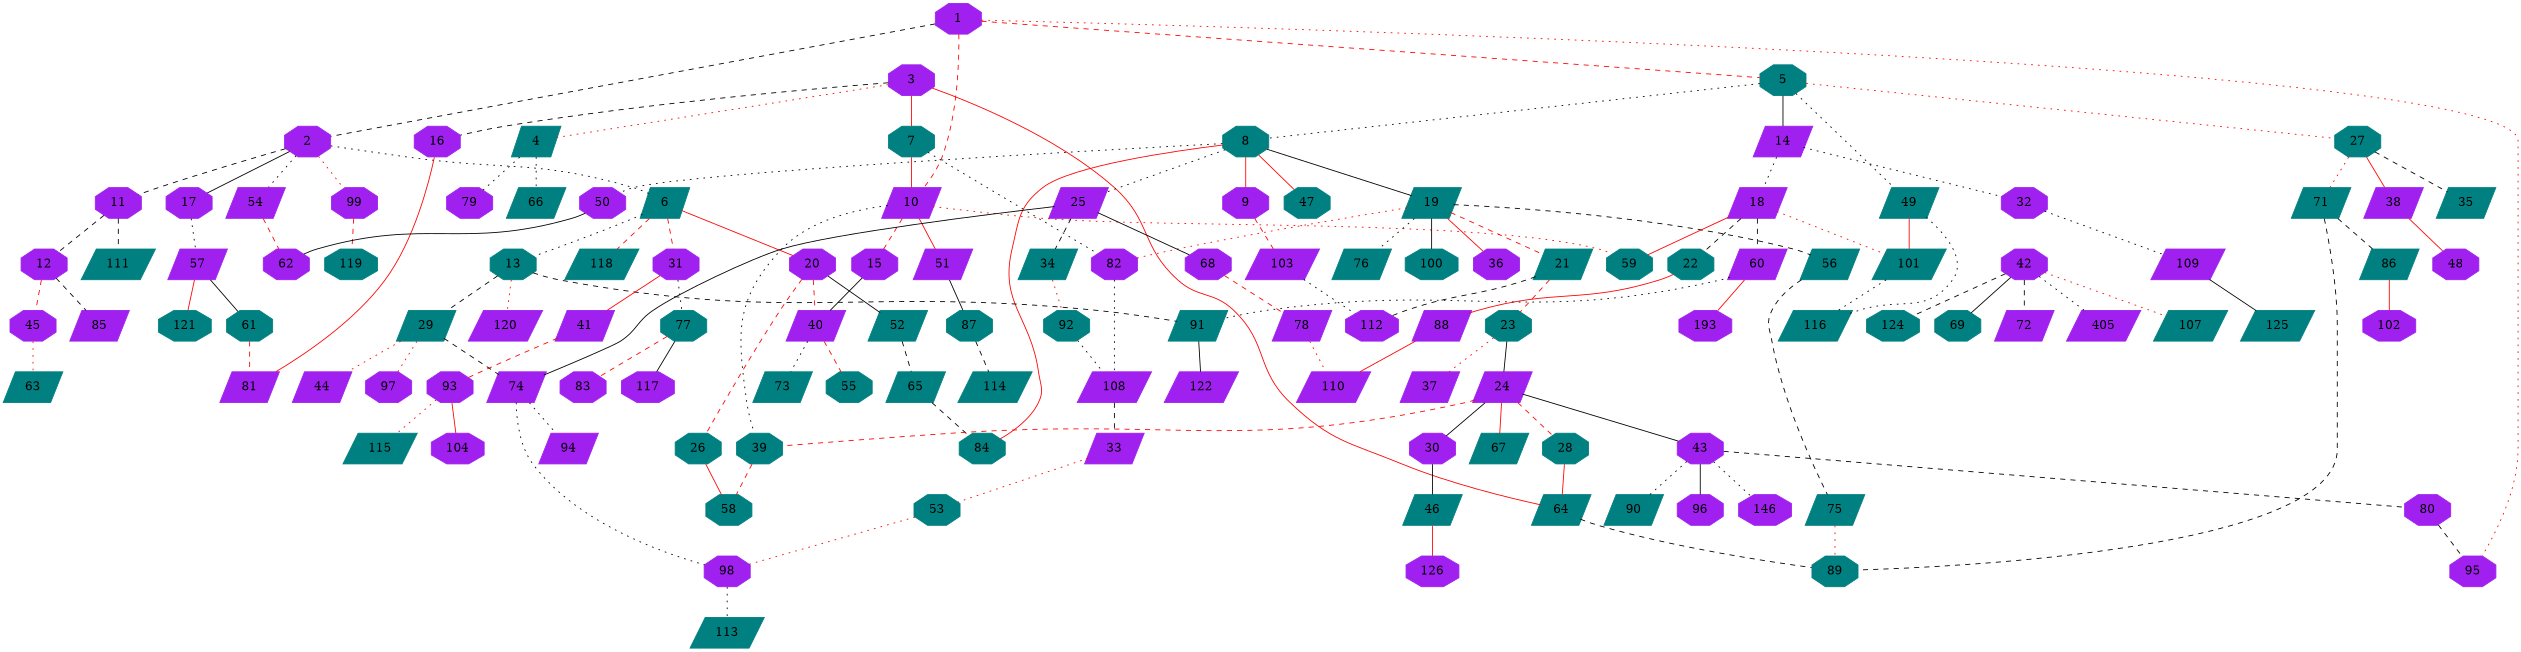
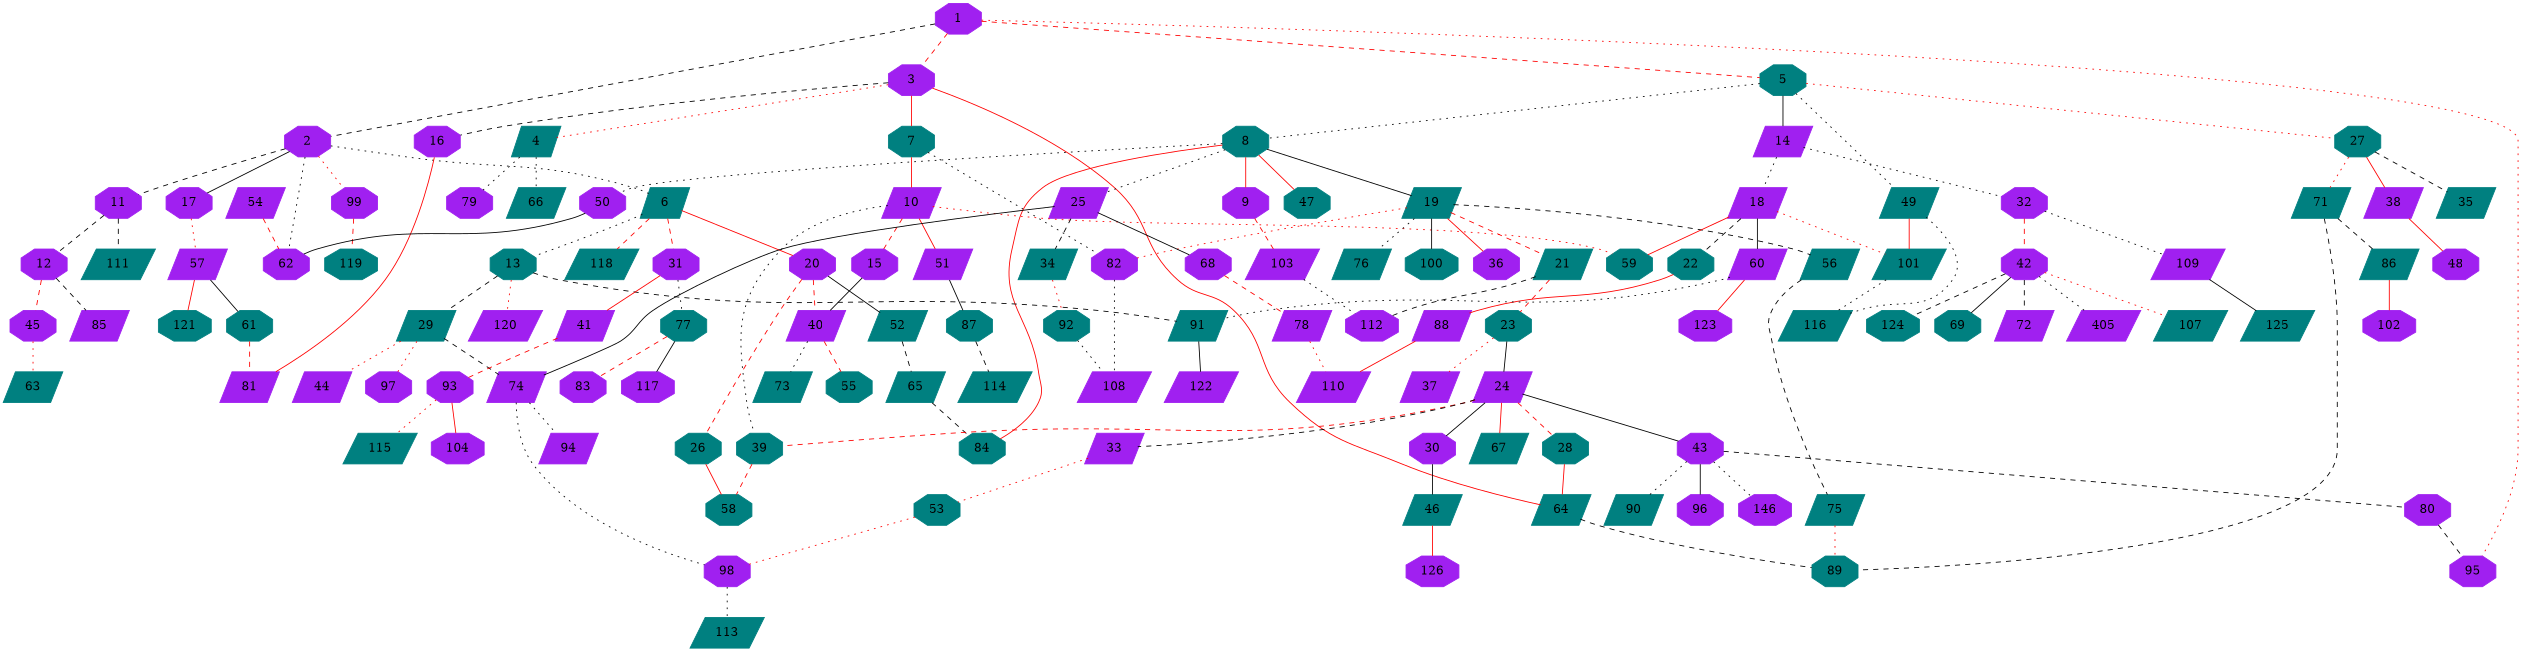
edge "1" -- "10": now "1" -- "3"
edge "2" -- "54": now "2" -- "62"
edge "17" -- "57": color black -> red
edge "18" -- "60": style dashed -> solid
edge "32" -- "42": added
node "193": label "193" -> "123"
edge "108" -- "33": now "24" -- "33"
